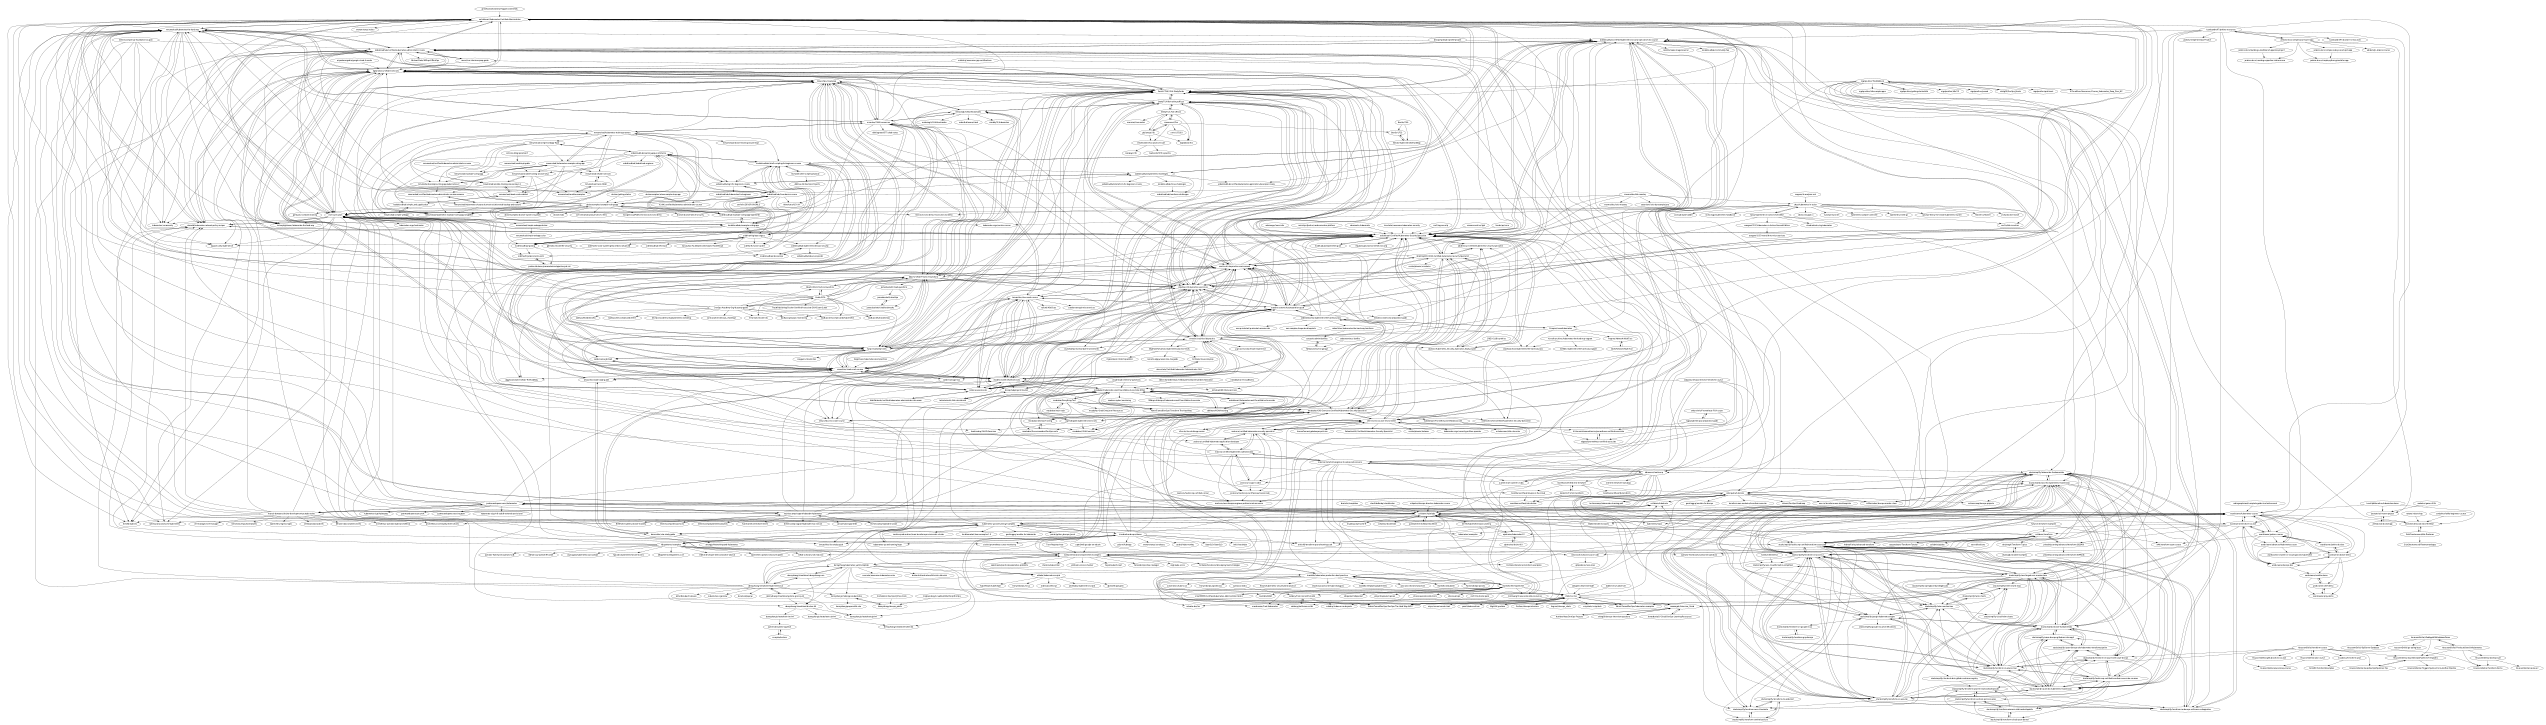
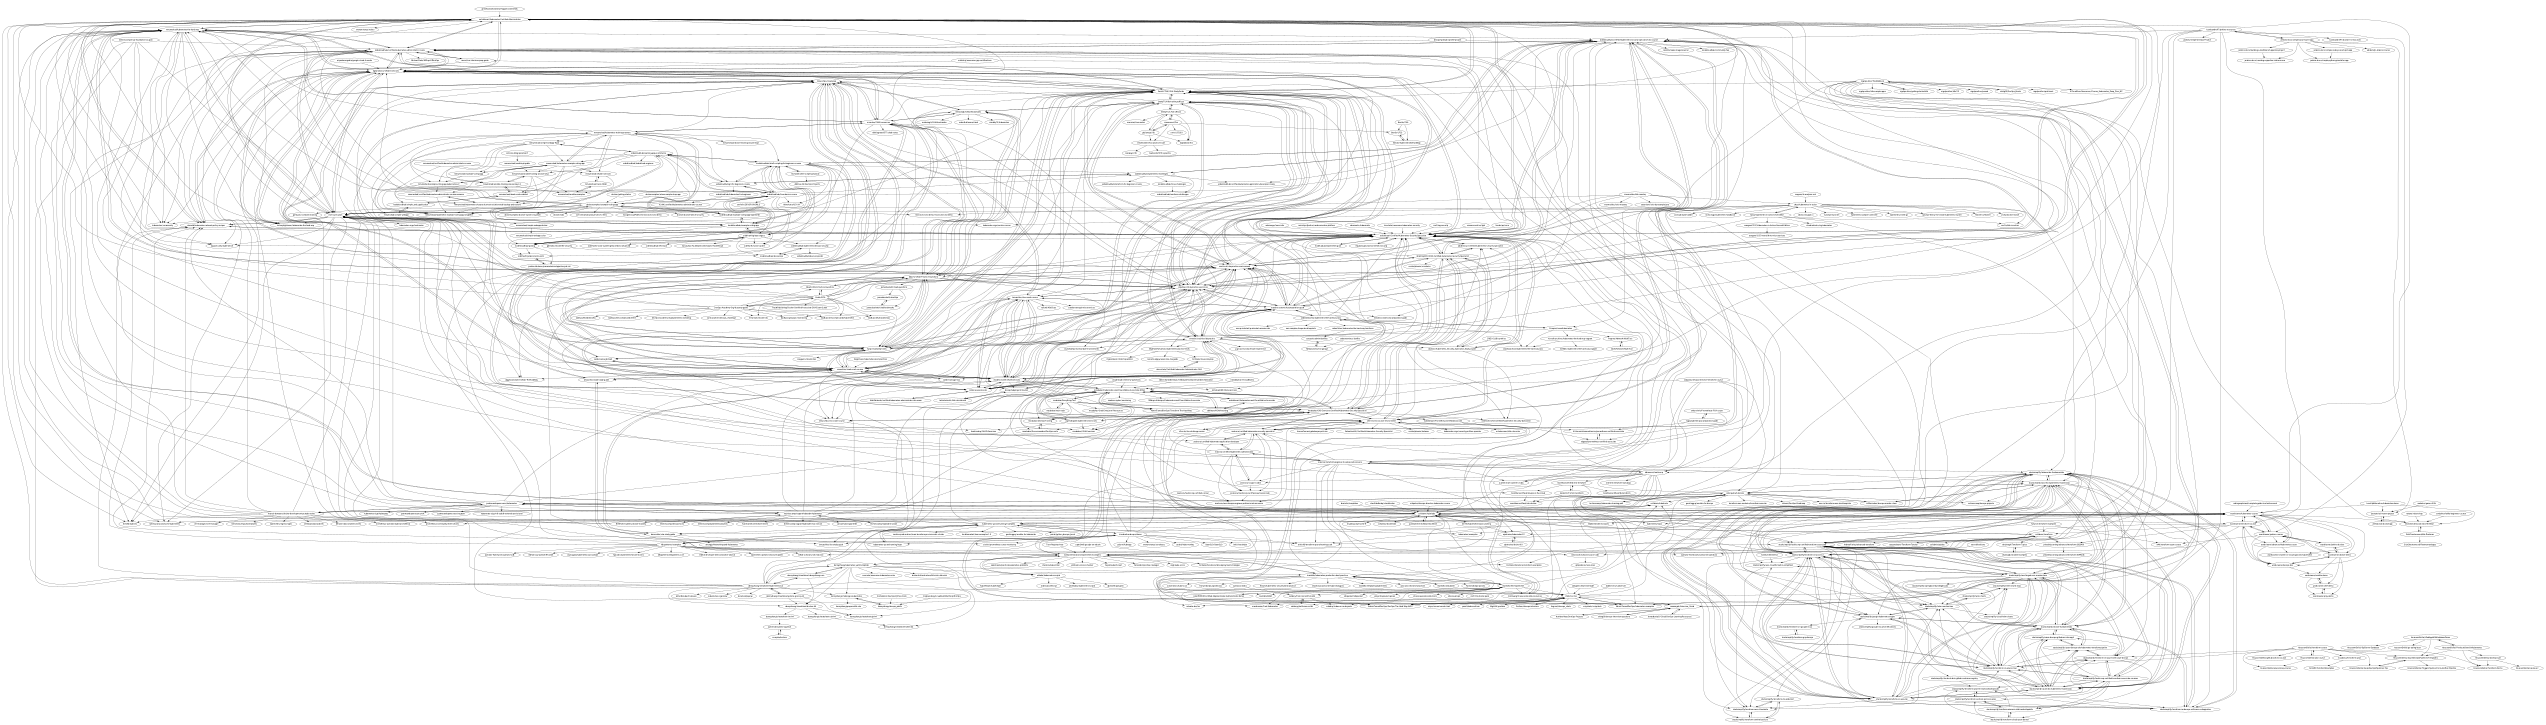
edge "dennyzhang/cheatsheet-kubernetes-A4" -> "walidshaari/Kubernetes-Certified-Administrator": added
node "FairwindsOps/nova": removed
node "ismet55555/Certified-Kubernetes-Administrator-Notes": label "ismet55555/Certified-Kubernetes-Administrator-Notes" -> "ismet55555/Certified-StephenGrider-Administrator-Notes"
